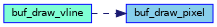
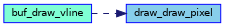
node "buf_draw_pixel": label "buf_draw_pixel" -> "draw_draw_pixel"
